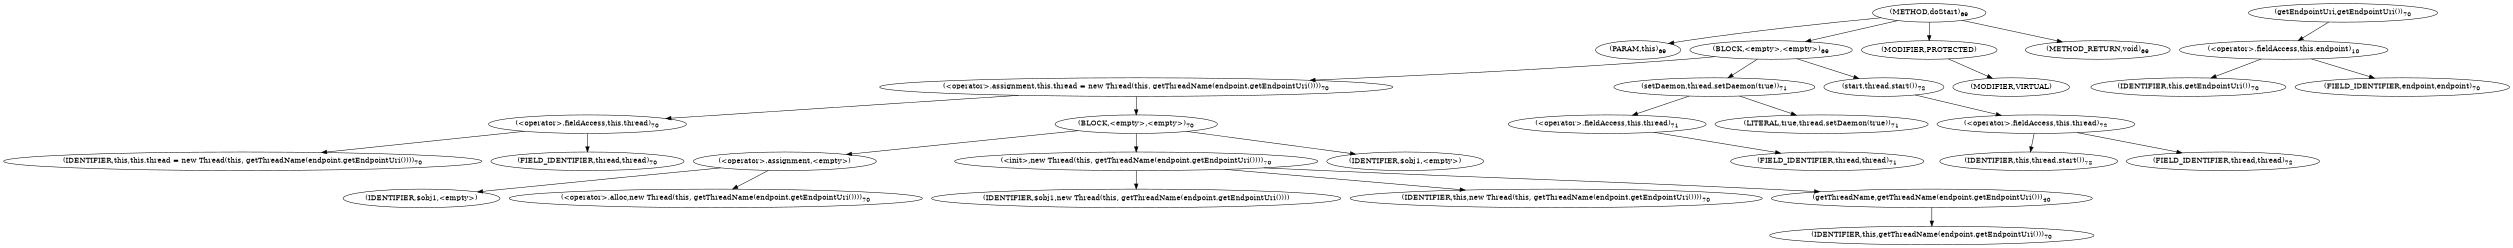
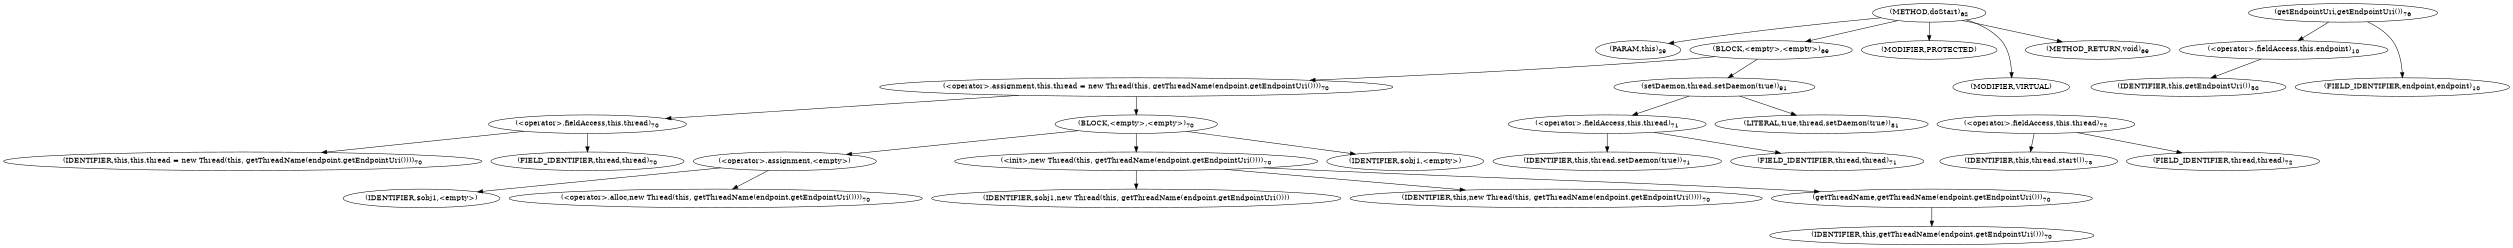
node "(METHOD,doStart)": text "69" -> "62"
node "(getEndpointUri,getEndpointUri())": text "70" -> "76"
node "(PARAM,this)": text "69" -> "29"
edge "(MODIFIER,PROTECTED)" -> "(MODIFIER,VIRTUAL)": now "(METHOD,doStart)" -> "(MODIFIER,VIRTUAL)"
edge "(<operator>.fieldAccess,this.endpoint)" -> "(FIELD_IDENTIFIER,endpoint,endpoint)": now "(getEndpointUri,getEndpointUri())" -> "(FIELD_IDENTIFIER,endpoint,endpoint)"
node "(setDaemon,thread.setDaemon(true))": text "71" -> "91"
node "(IDENTIFIER,this,getEndpointUri())": text "70" -> "50"
node "(FIELD_IDENTIFIER,endpoint,endpoint)": text "70" -> "10"
node "(start,thread.start())": removed
node "(LITERAL,true,thread.setDaemon(true))": text "71" -> "81"
node "(IDENTIFIER,this,thread.setDaemon(true))": added
node "(IDENTIFIER,this,thread.start())": text "72" -> "73"
node "(getThreadName,getThreadName(endpoint.getEndpointUri()))": text "40" -> "70"
